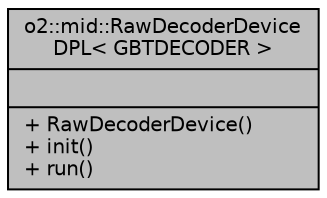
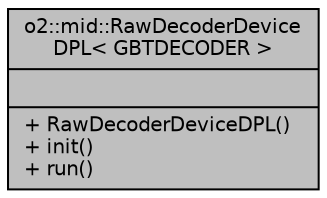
node "o2::mid::RawDecoderDevice": text "+ RawDecoderDevice()" -> "+ RawDecoderDeviceDPL()"
